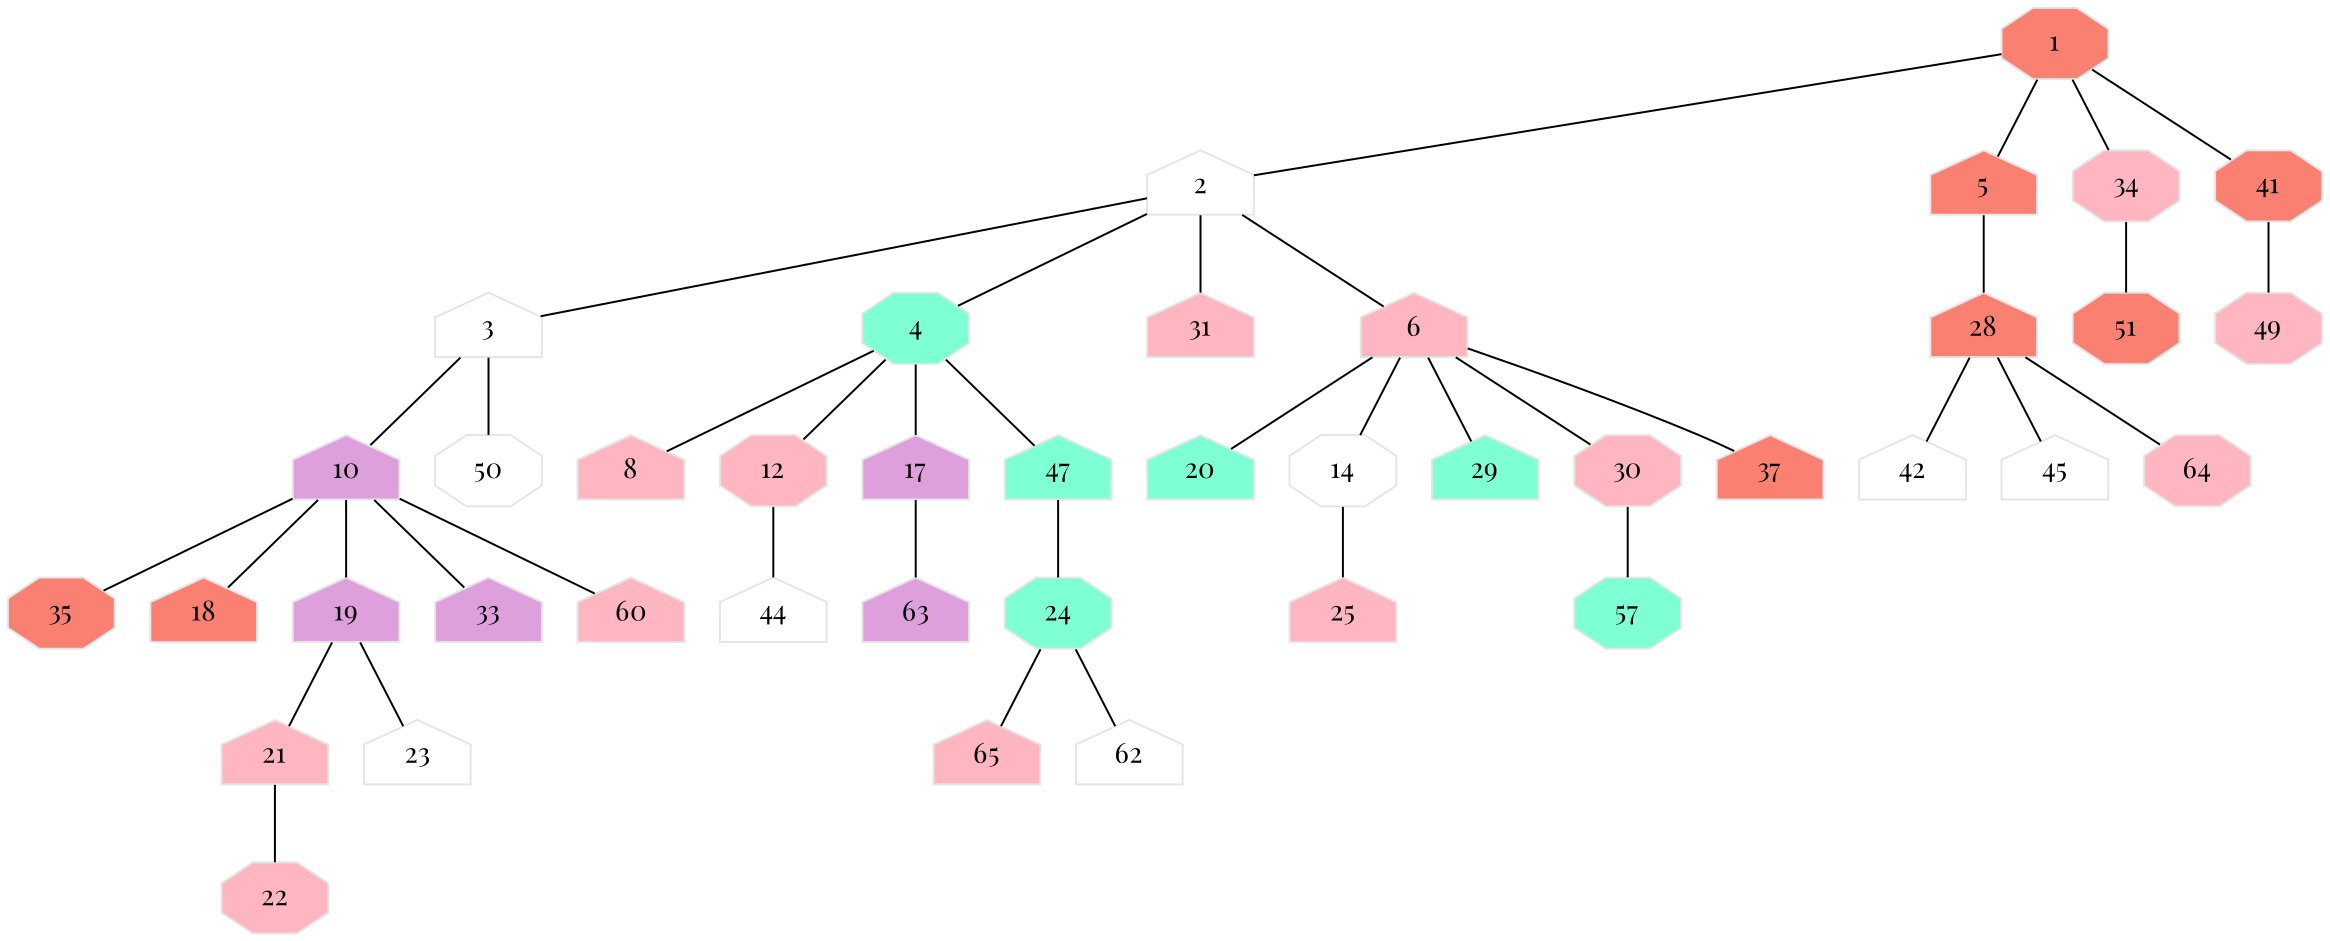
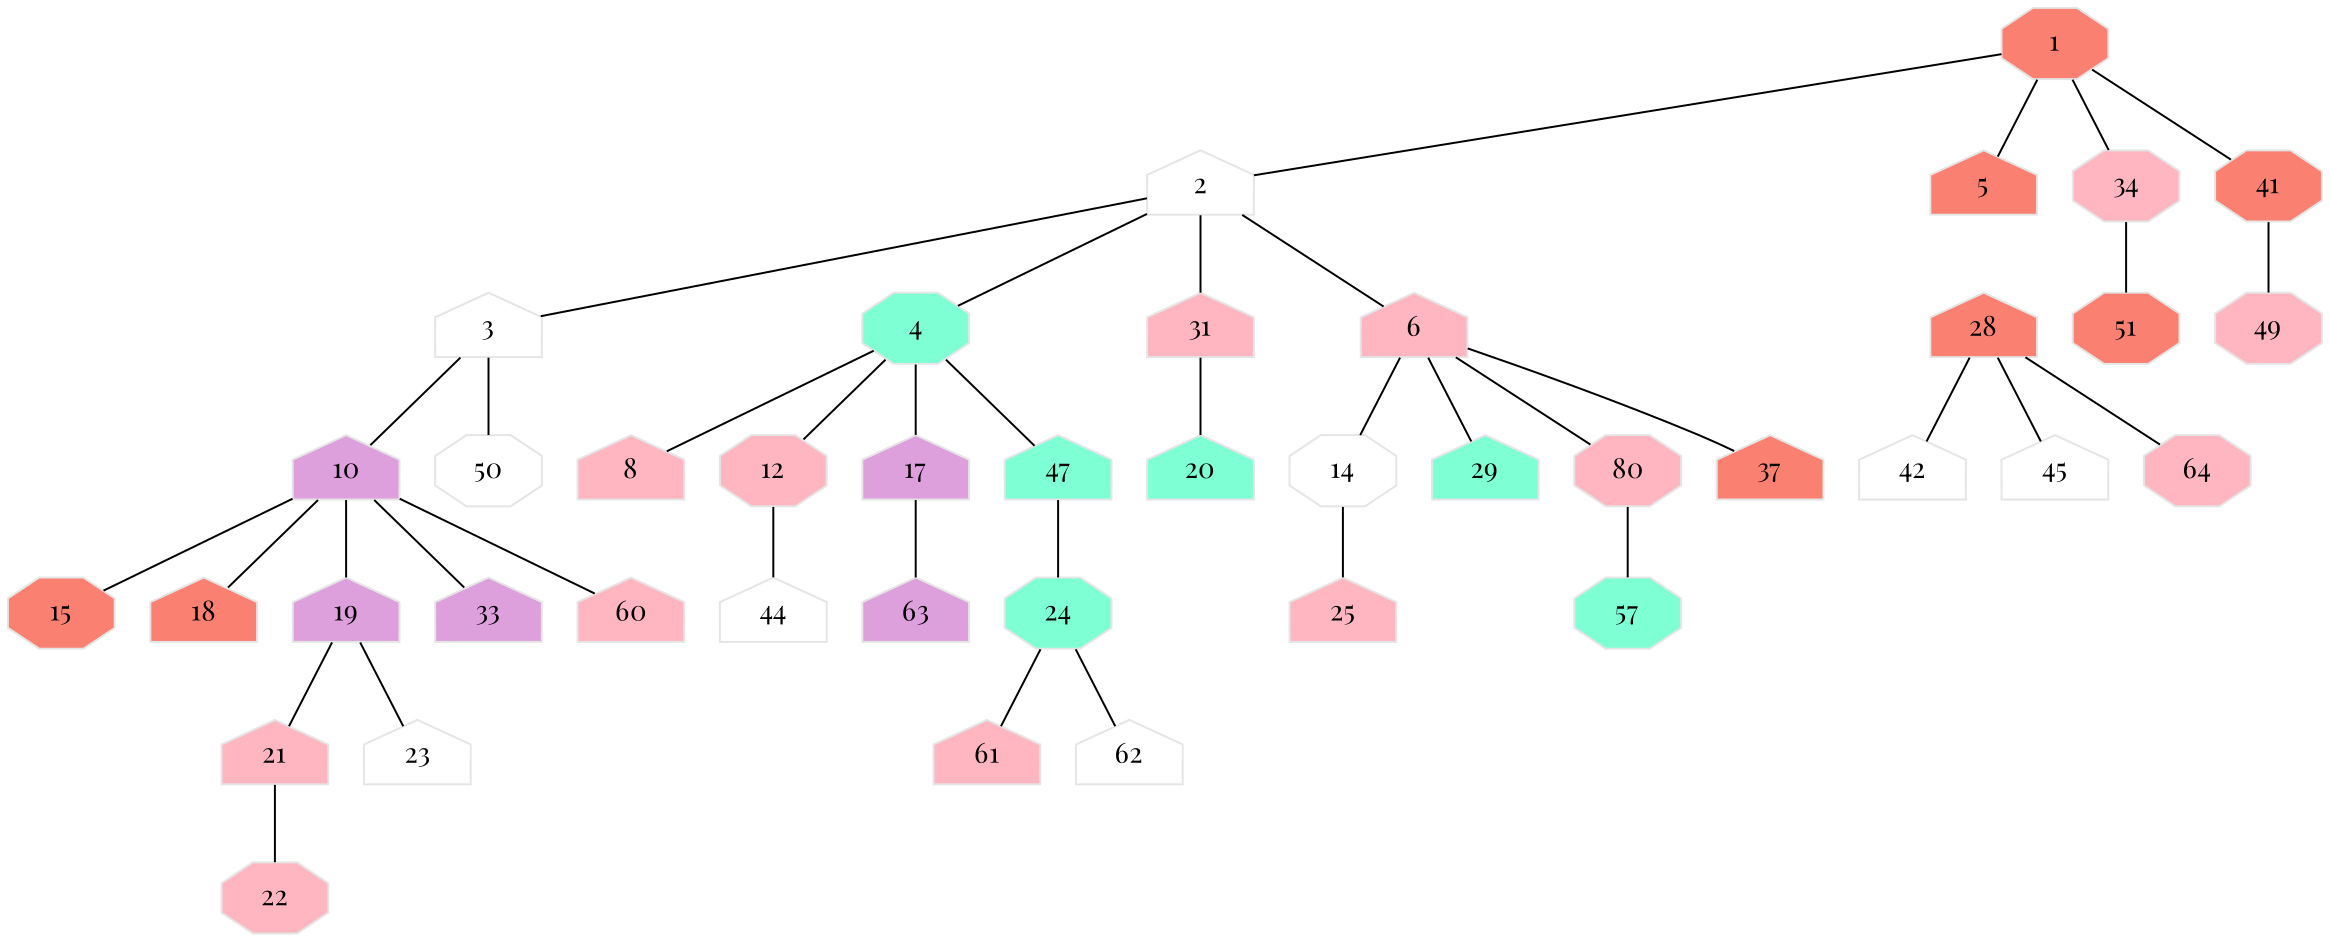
edge "5" -- "28": removed
edge "6" -- "20": now "31" -- "20"
node "30": label "30" -> "80"
node "35": label "35" -> "15"
node "65": label "65" -> "61"
